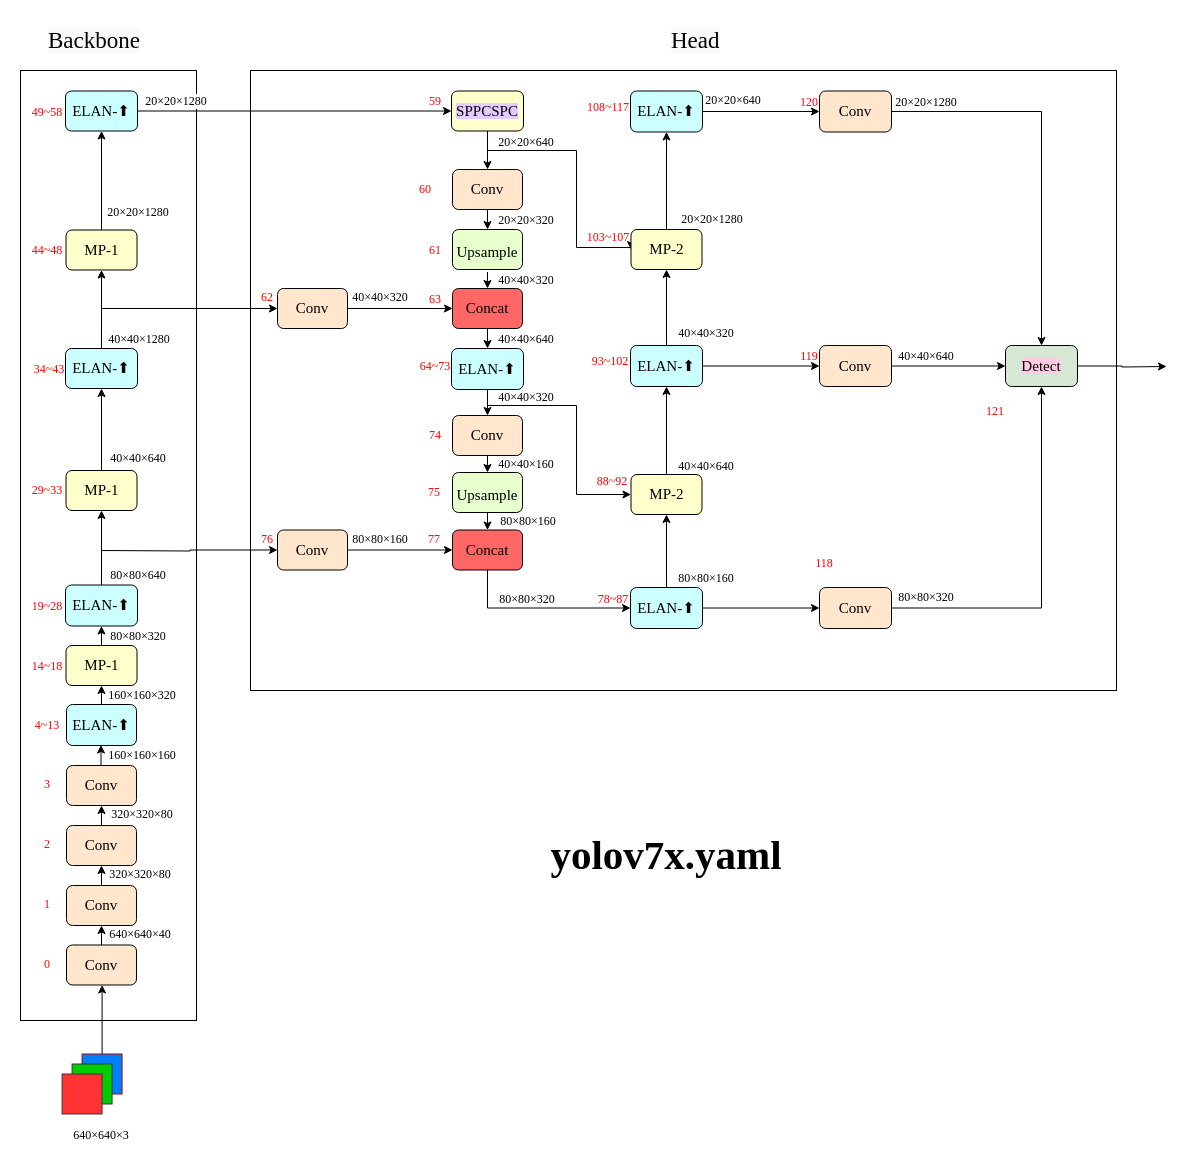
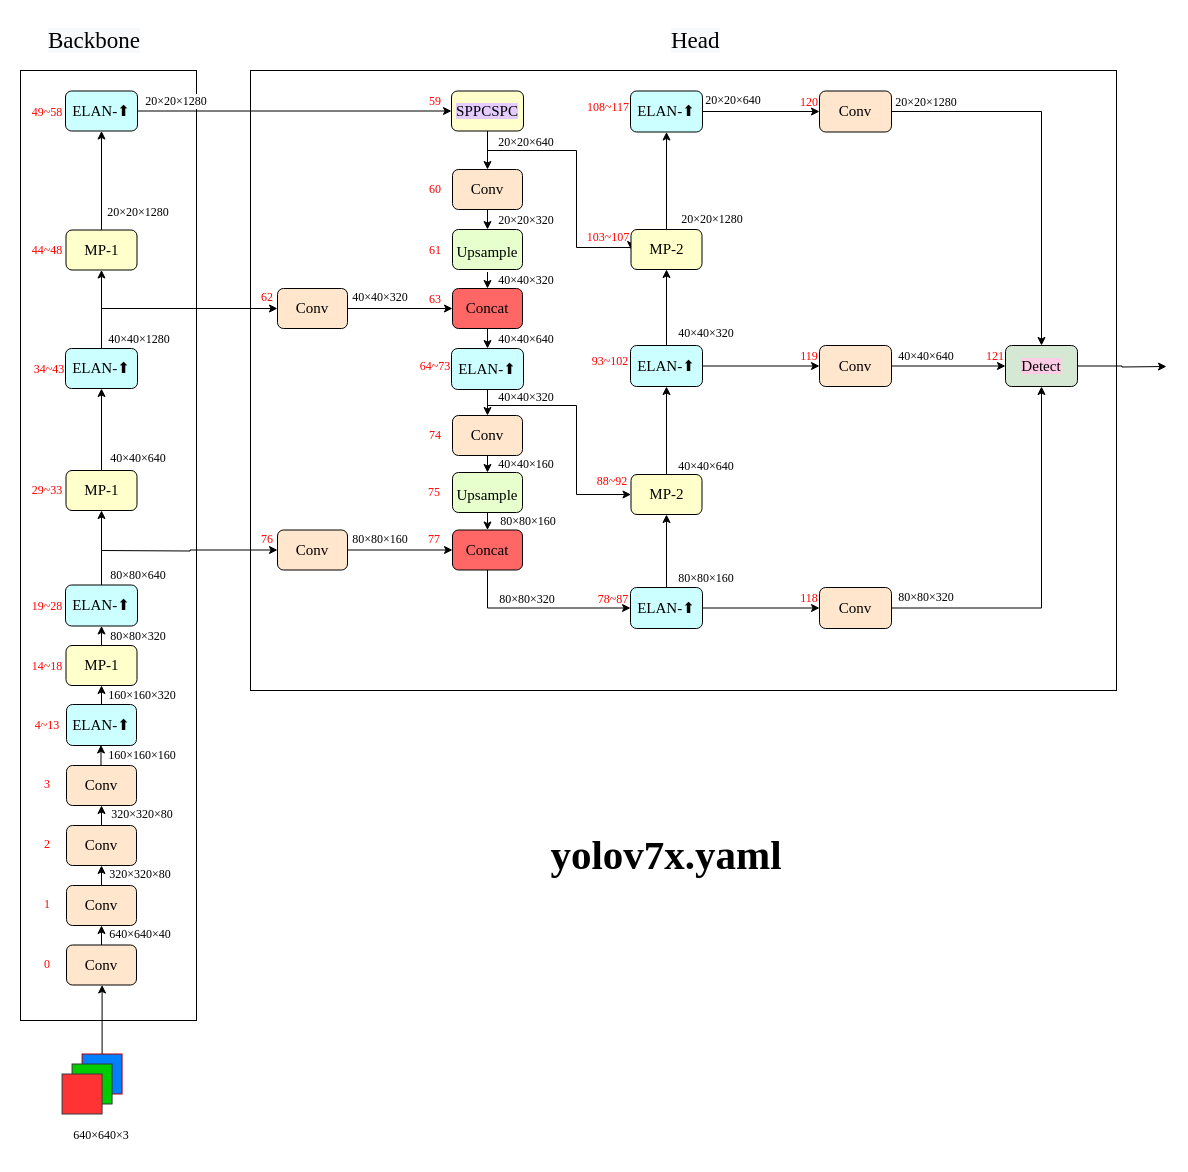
node "60": moved (426, 190) -> (436, 190)
node "121": moved (996, 412) -> (996, 357)
node "118": moved (825, 564) -> (810, 599)
